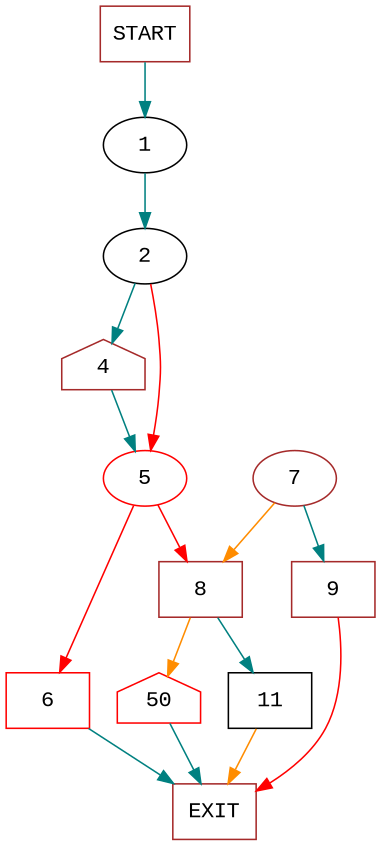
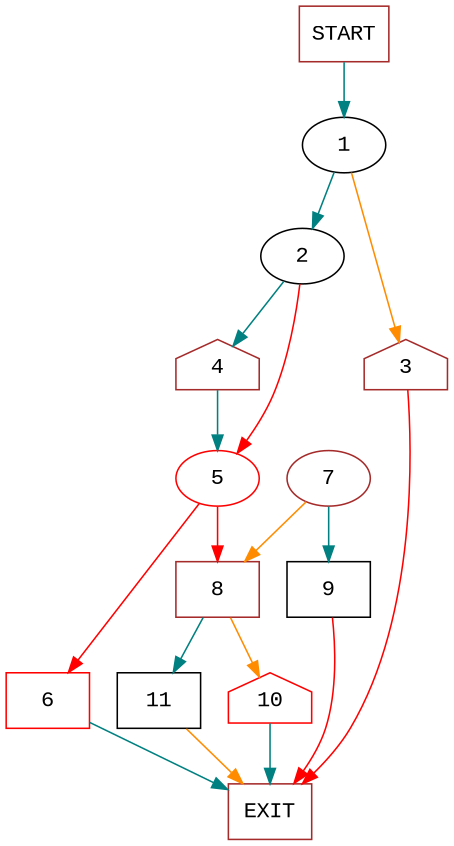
node "3": added
node "9": color brown -> black
node "50": label "50" -> "10"
